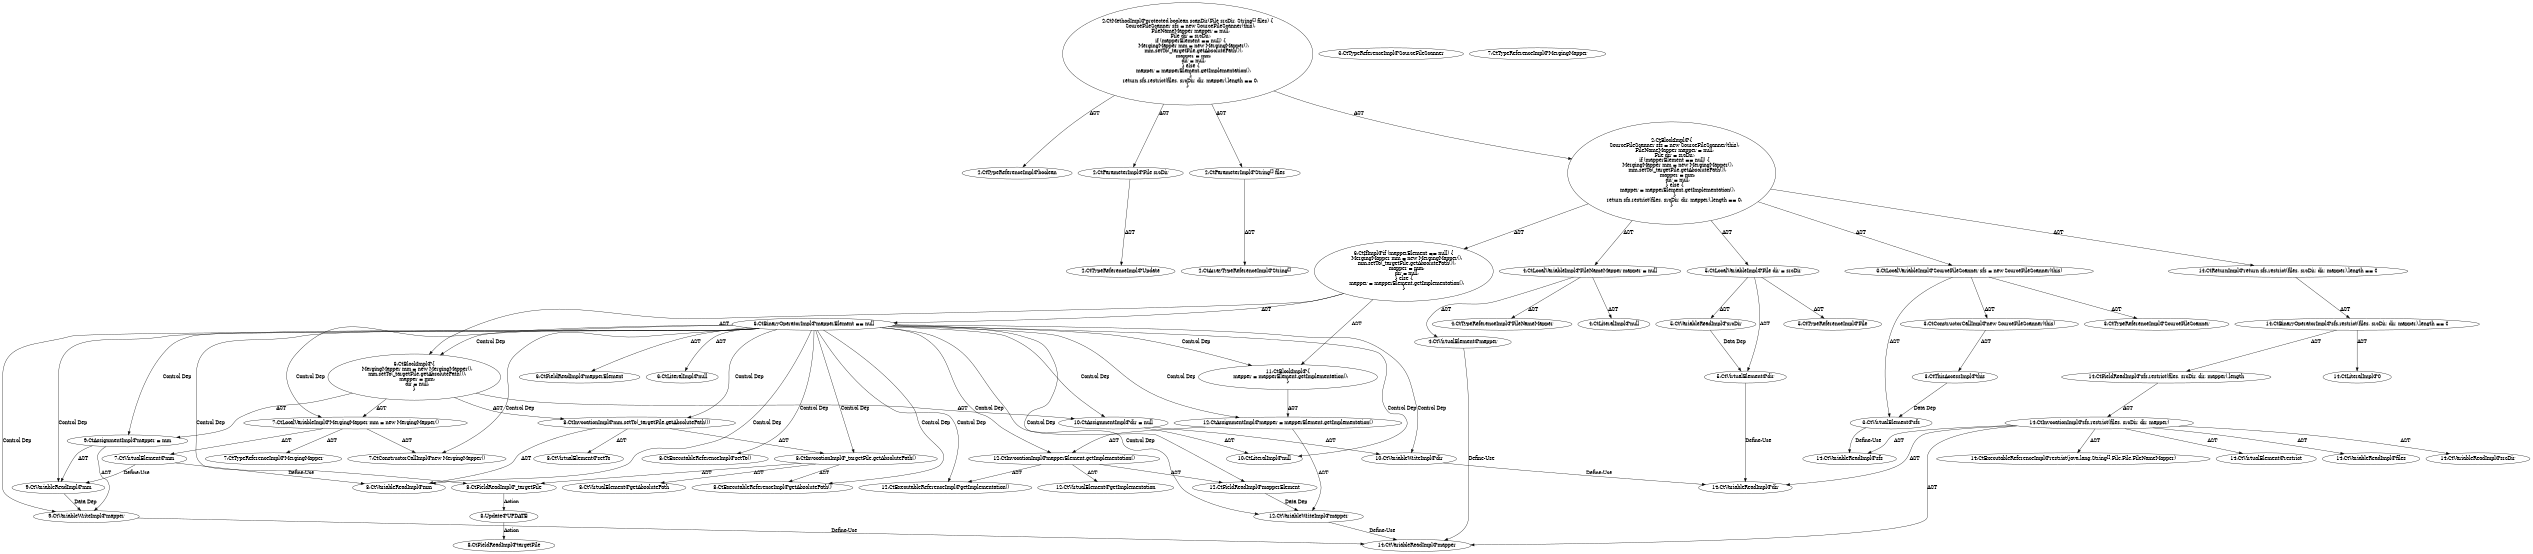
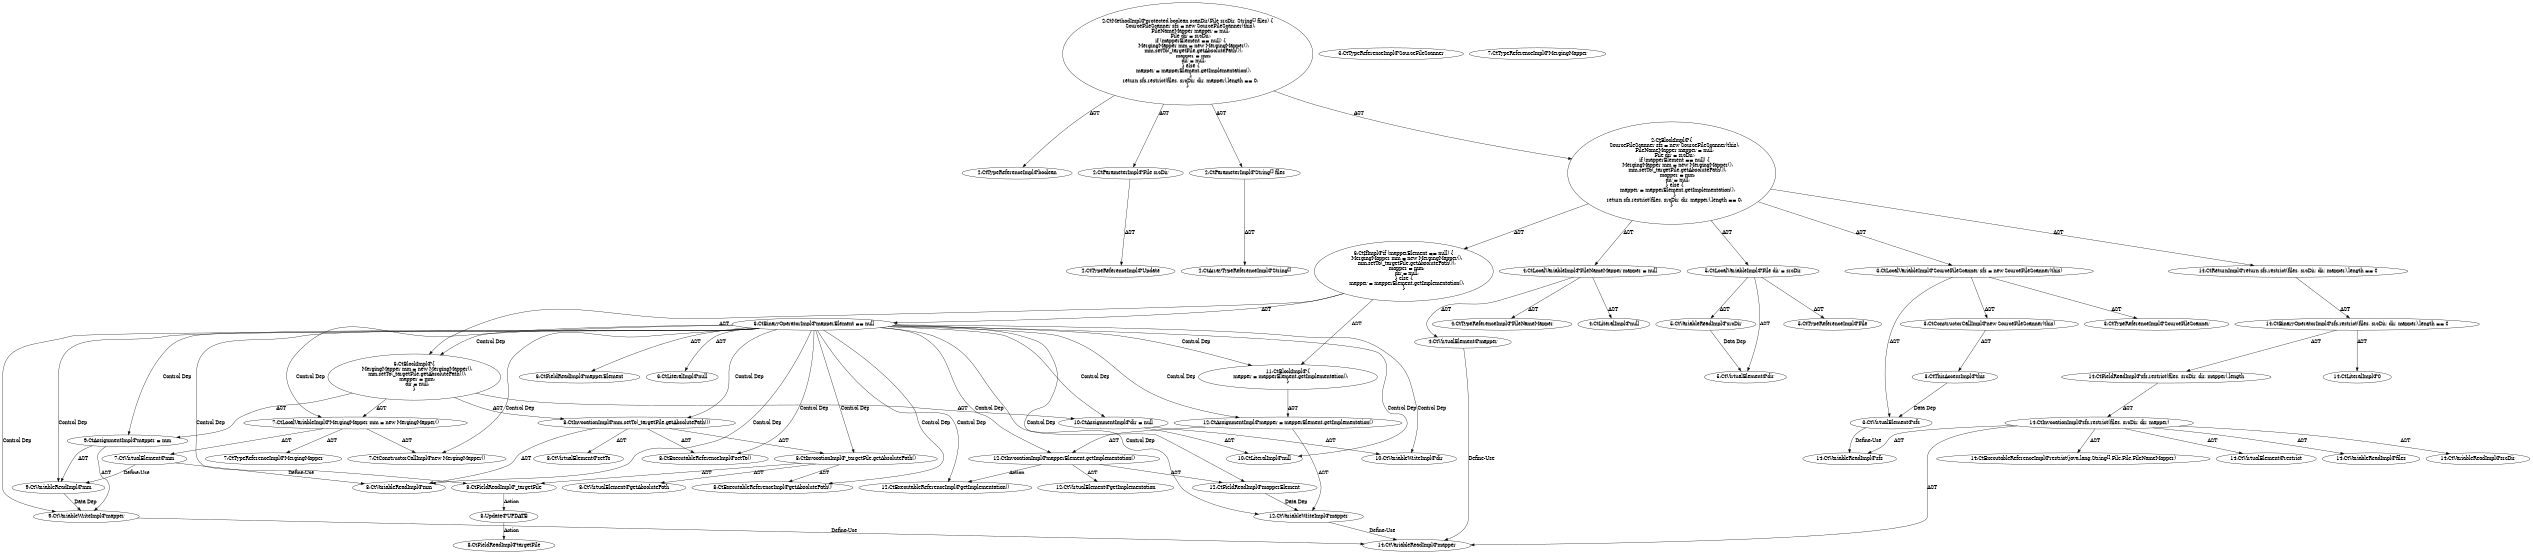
edge "8:CtInvocationImpl@mm.setTo(_targetFile.getAbsolutePath())" -> "8:CtExecutableReferenceImpl@setTo()": added, label "AST"
edge "12:CtInvocationImpl@mapperElement.getImplementation()" -> "12:CtExecutableReferenceImpl@getImplementation()": label "AST" -> "Action"
node "14:CtVariableReadImpl@dir": removed
